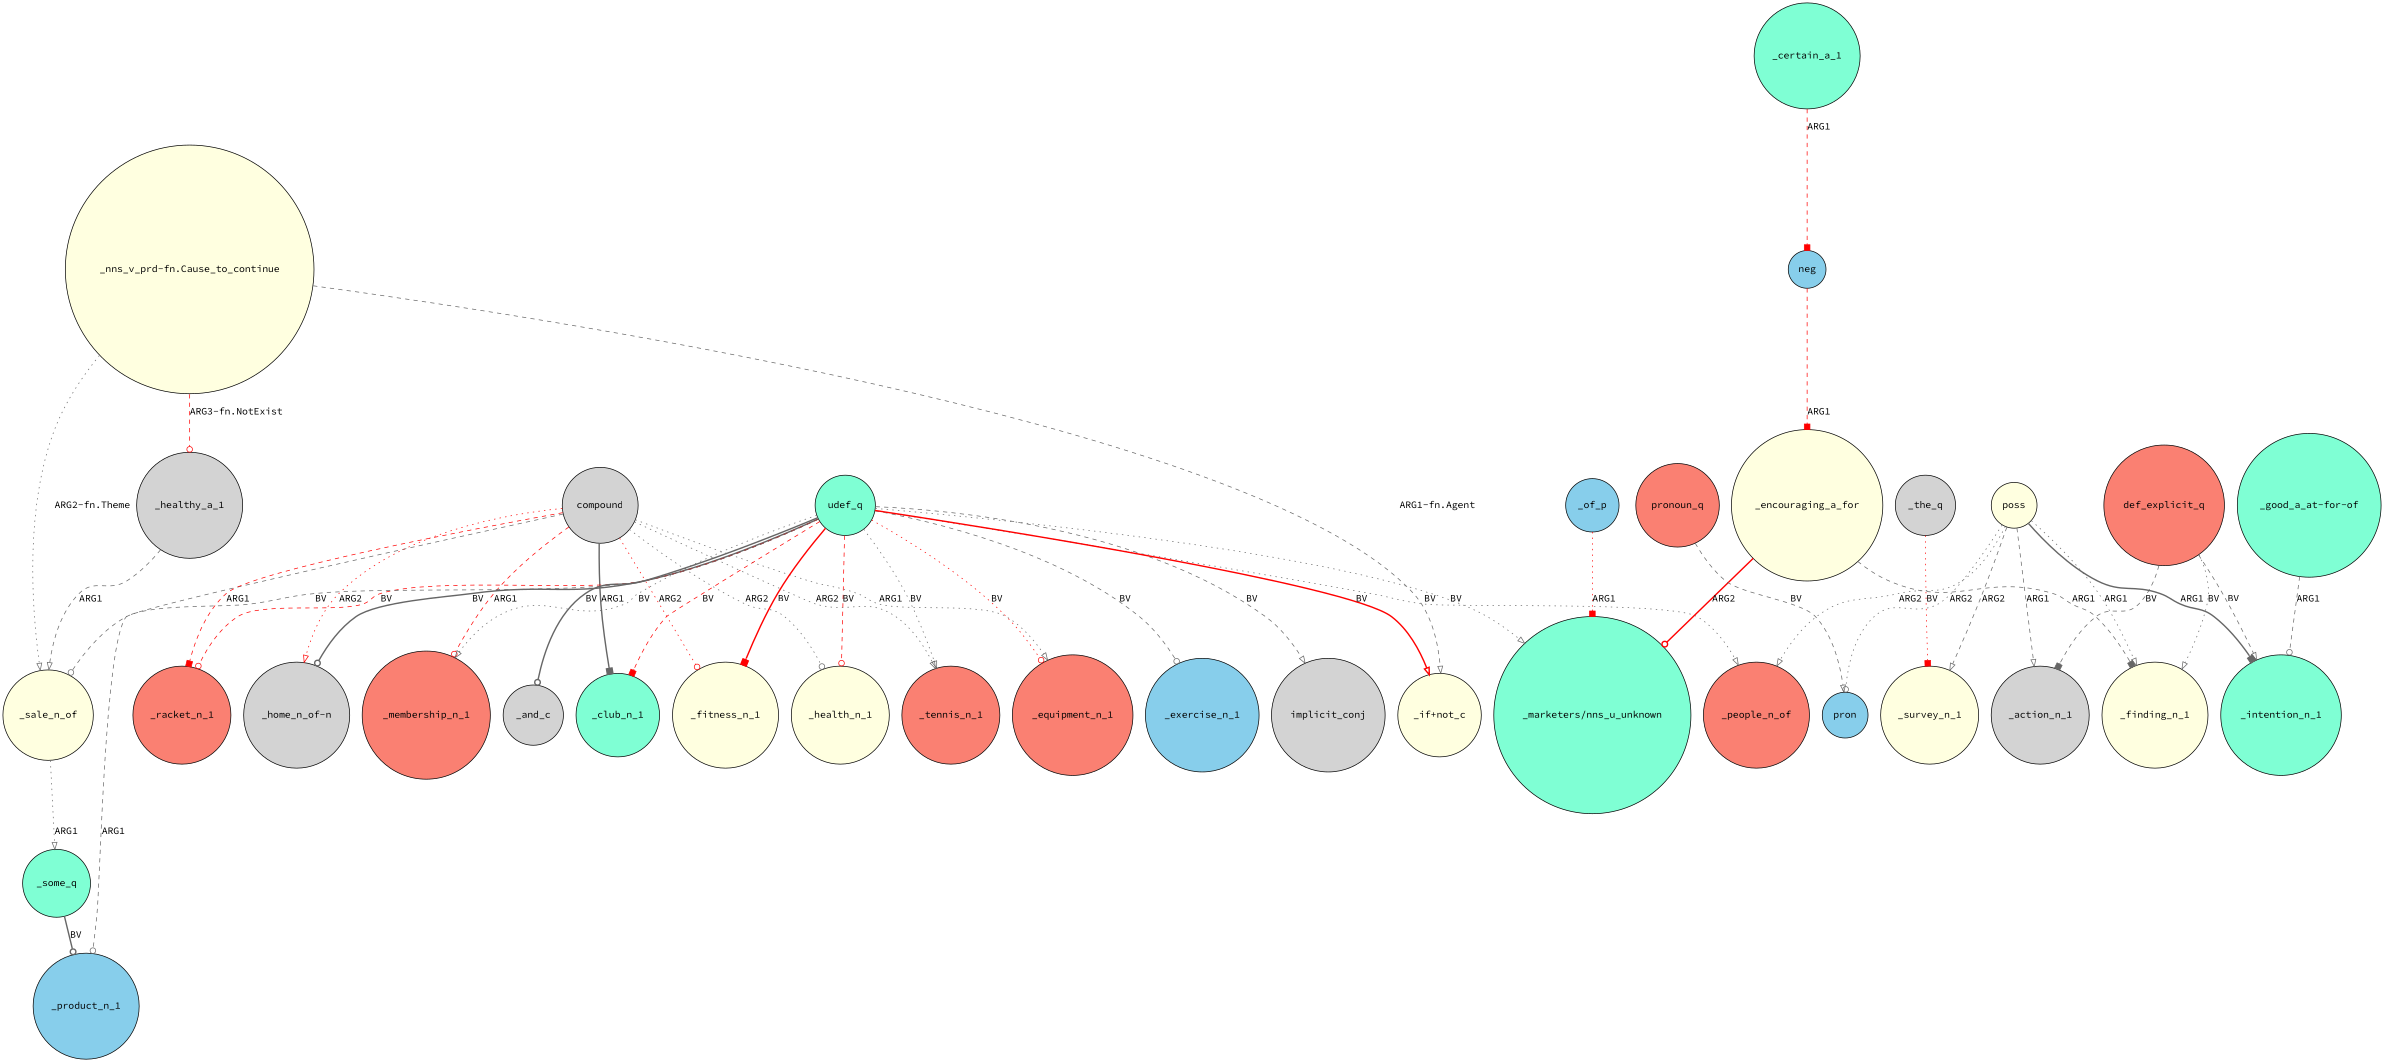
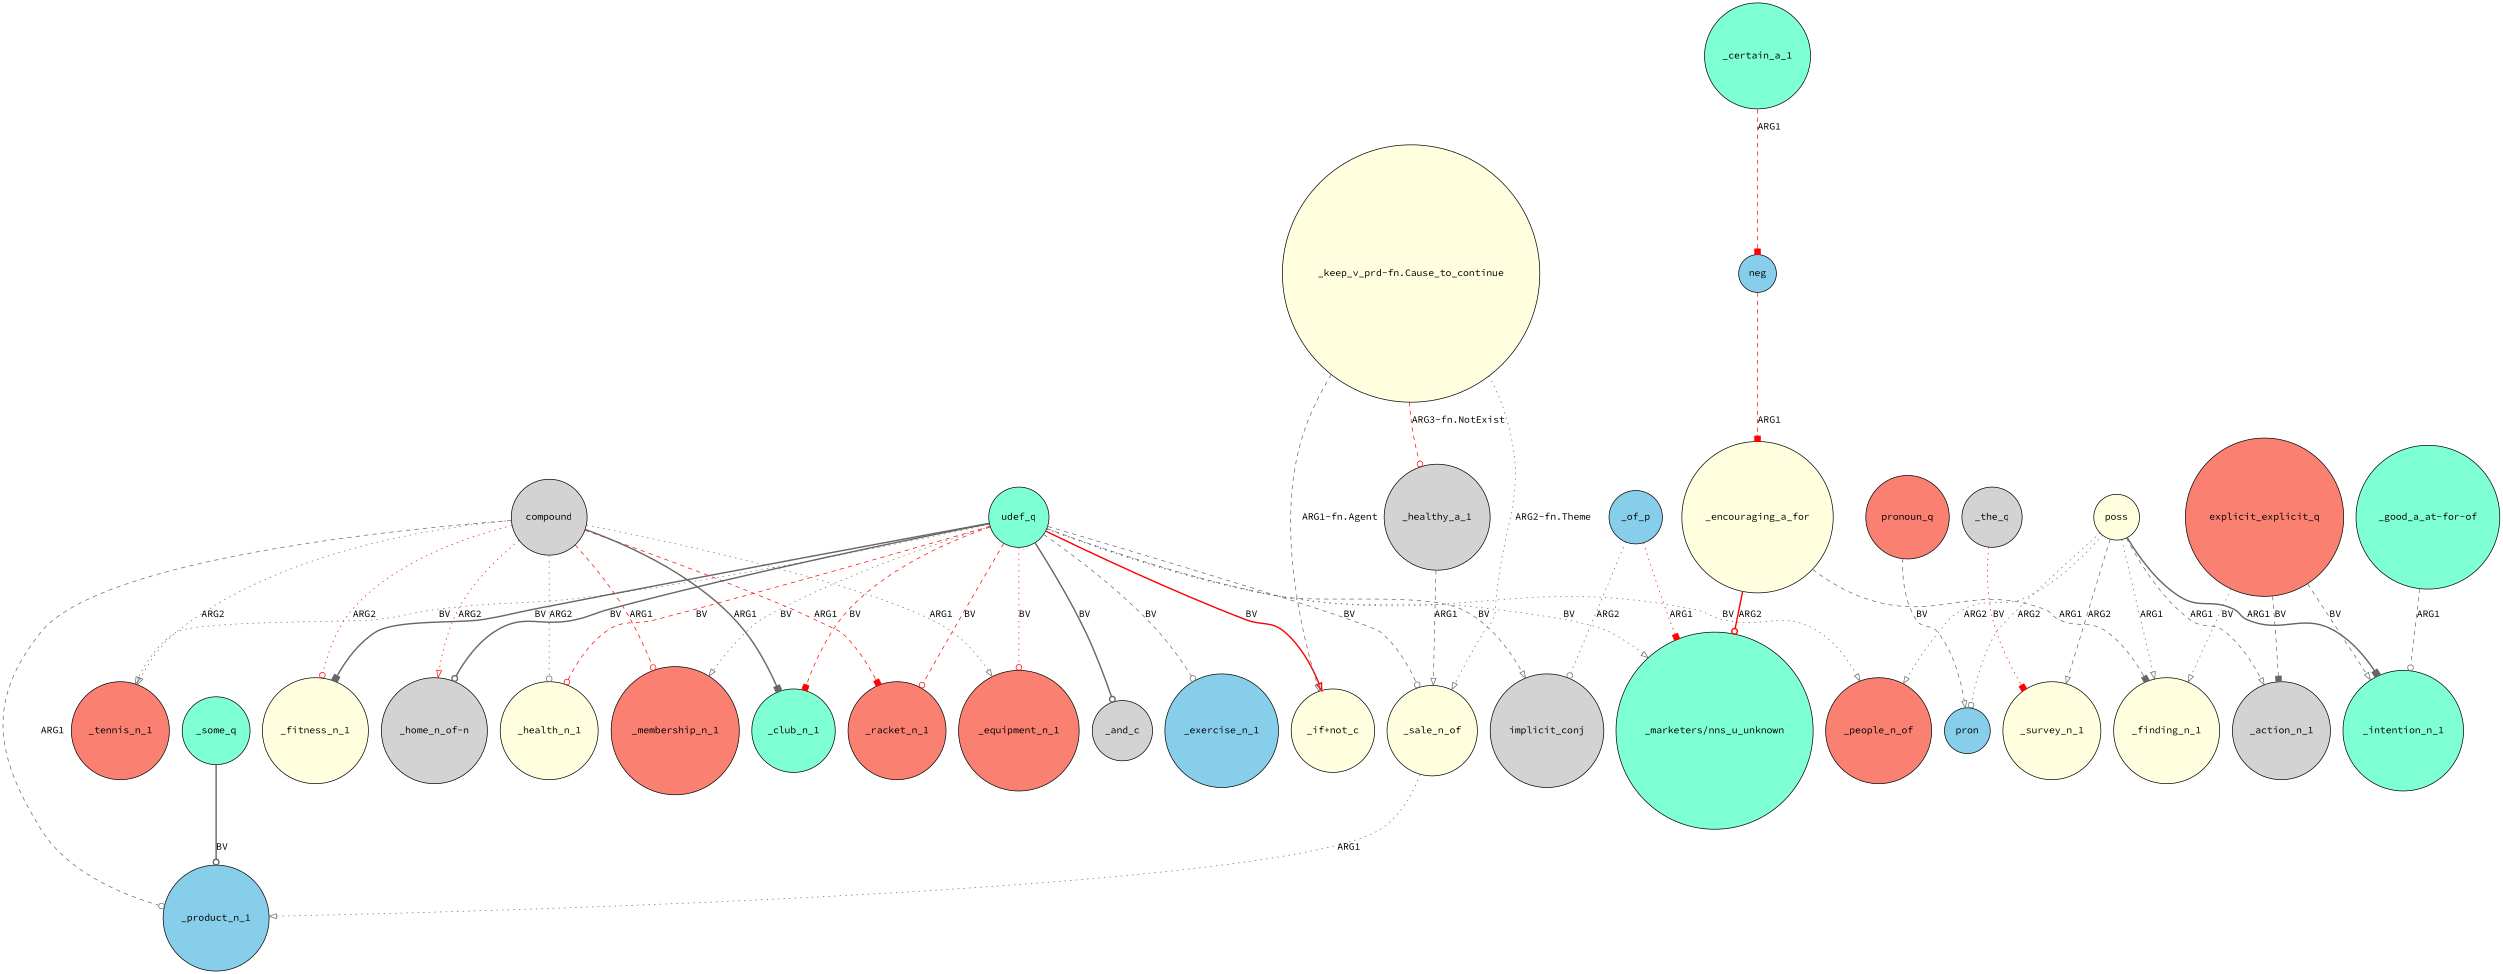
node "_nns_v_prd-fn.Cause_to_continue": label "_nns_v_prd-fn.Cause_to_continue" -> "_keep_v_prd-fn.Cause_to_continue"
node "def_explicit_q": label "def_explicit_q" -> "explicit_explicit_q"
edge "udef_q" -> "_fitness_n_1": color red -> gray40
edge "_of_p" -> "implicit_conj": added, label "ARG2"
edge "_sale_n_of" -> "_some_q": now "_sale_n_of" -> "_product_n_1"
